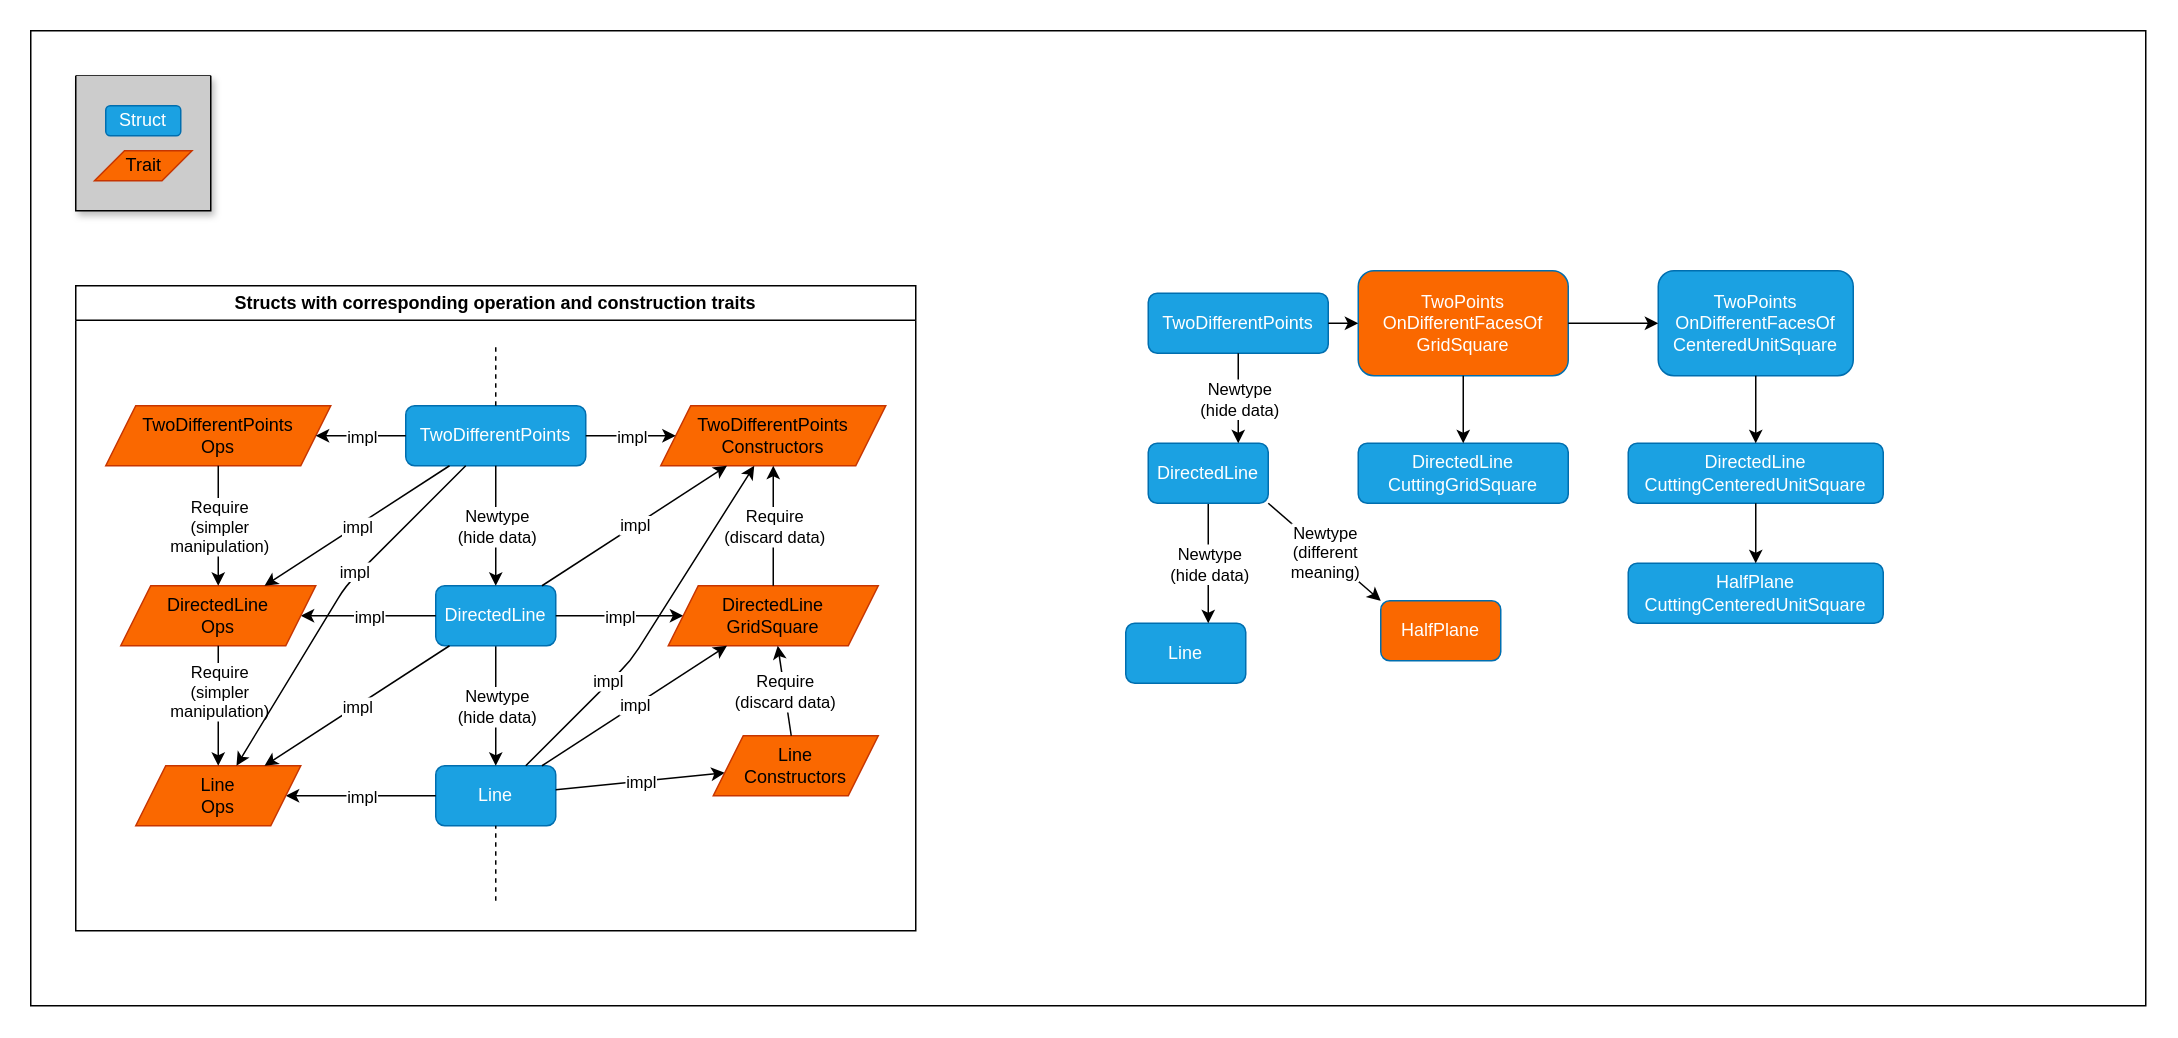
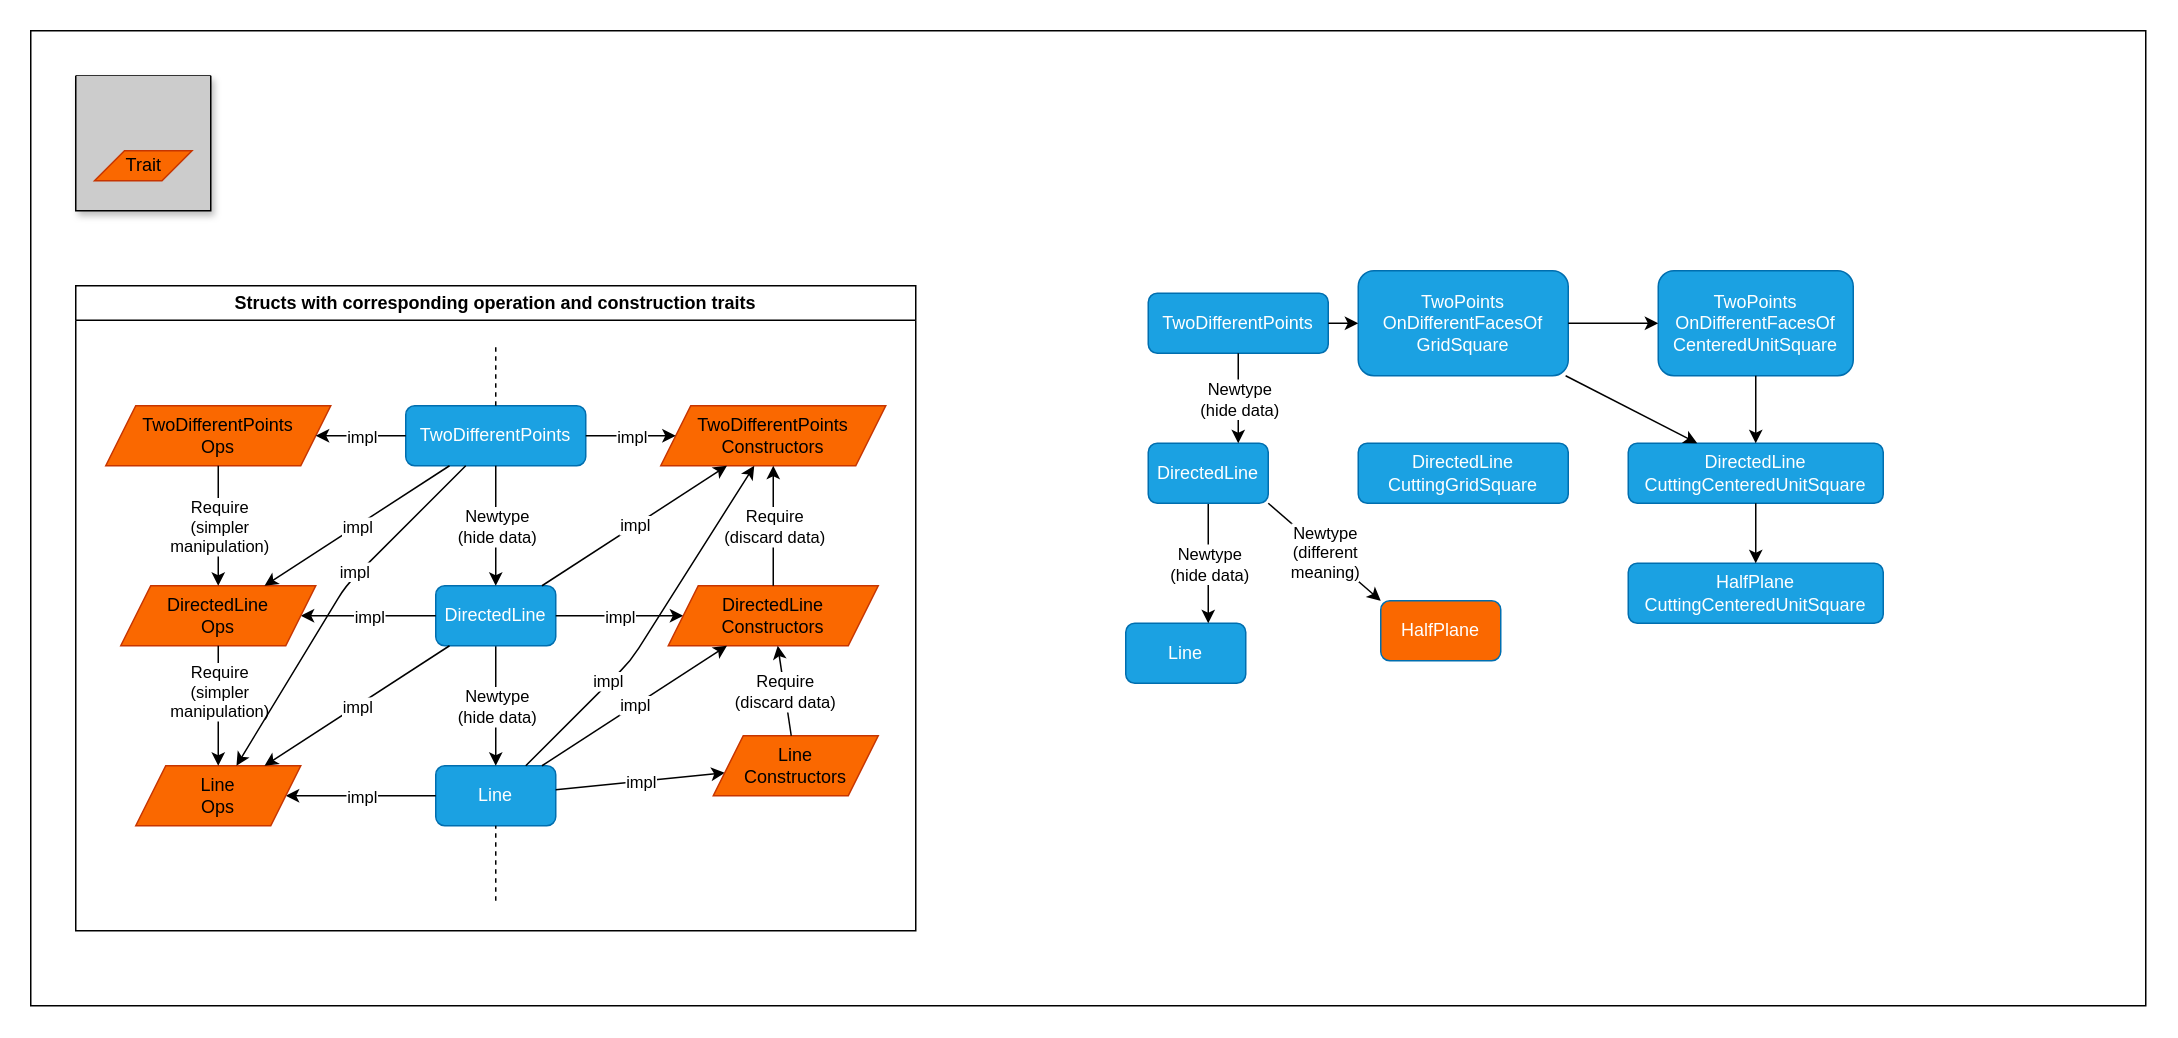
node "Struct": removed
node "TwoPoints OnDifferentFacesOf GridSquare": fillcolor #fa6800 -> #1ba1e2
edge "TwoPoints OnDifferentFacesOf GridSquare" -> "DirectedLine CuttingGridSquare": now "TwoPoints OnDifferentFacesOf GridSquare" -> "DirectedLine CuttingCenteredUnitSquare"
node "DirectedLine GridSquare": label "DirectedLine GridSquare" -> "DirectedLine Constructors"
